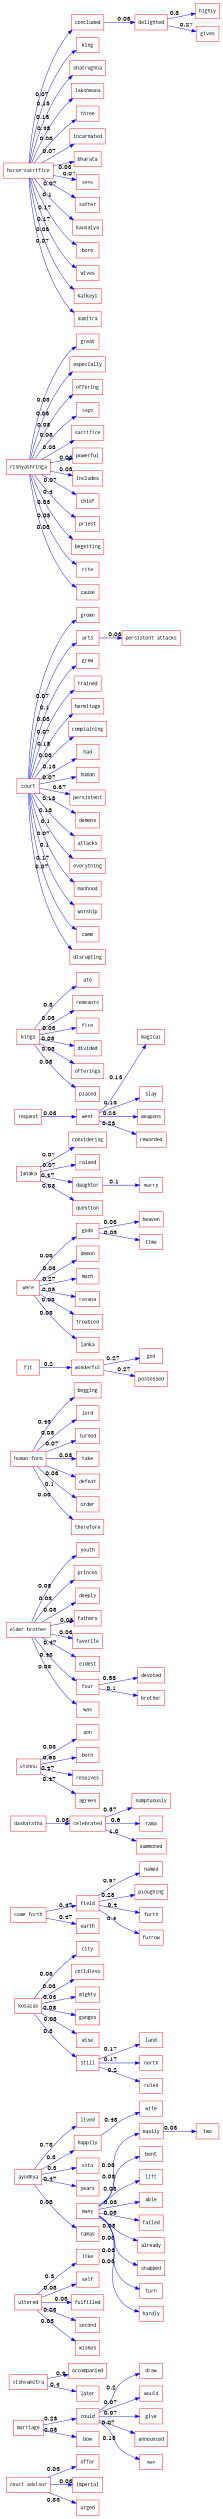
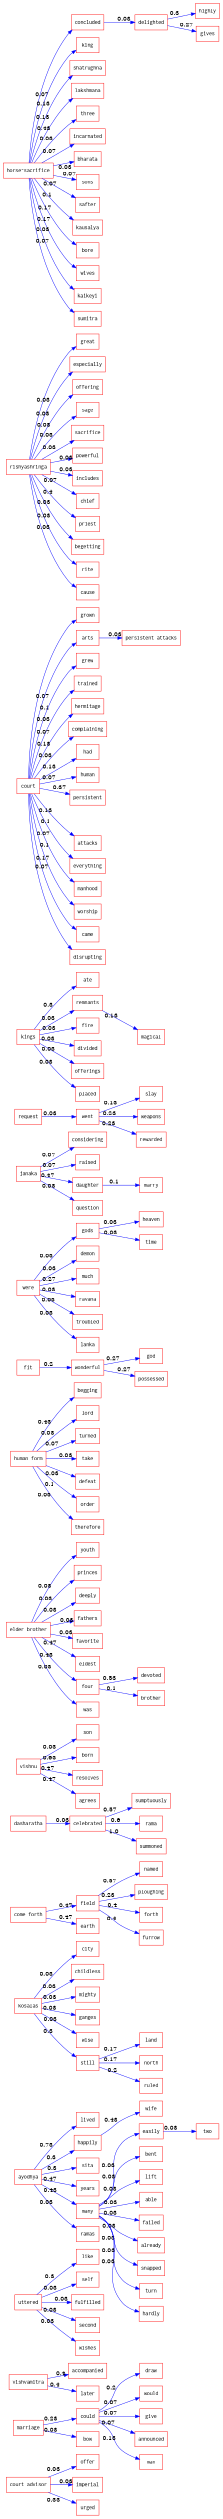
node "demons": removed
edge "went" -> "magical": now "remnants" -> "magical"
edge "ayodhya" -> "many": added, label "0.43"
